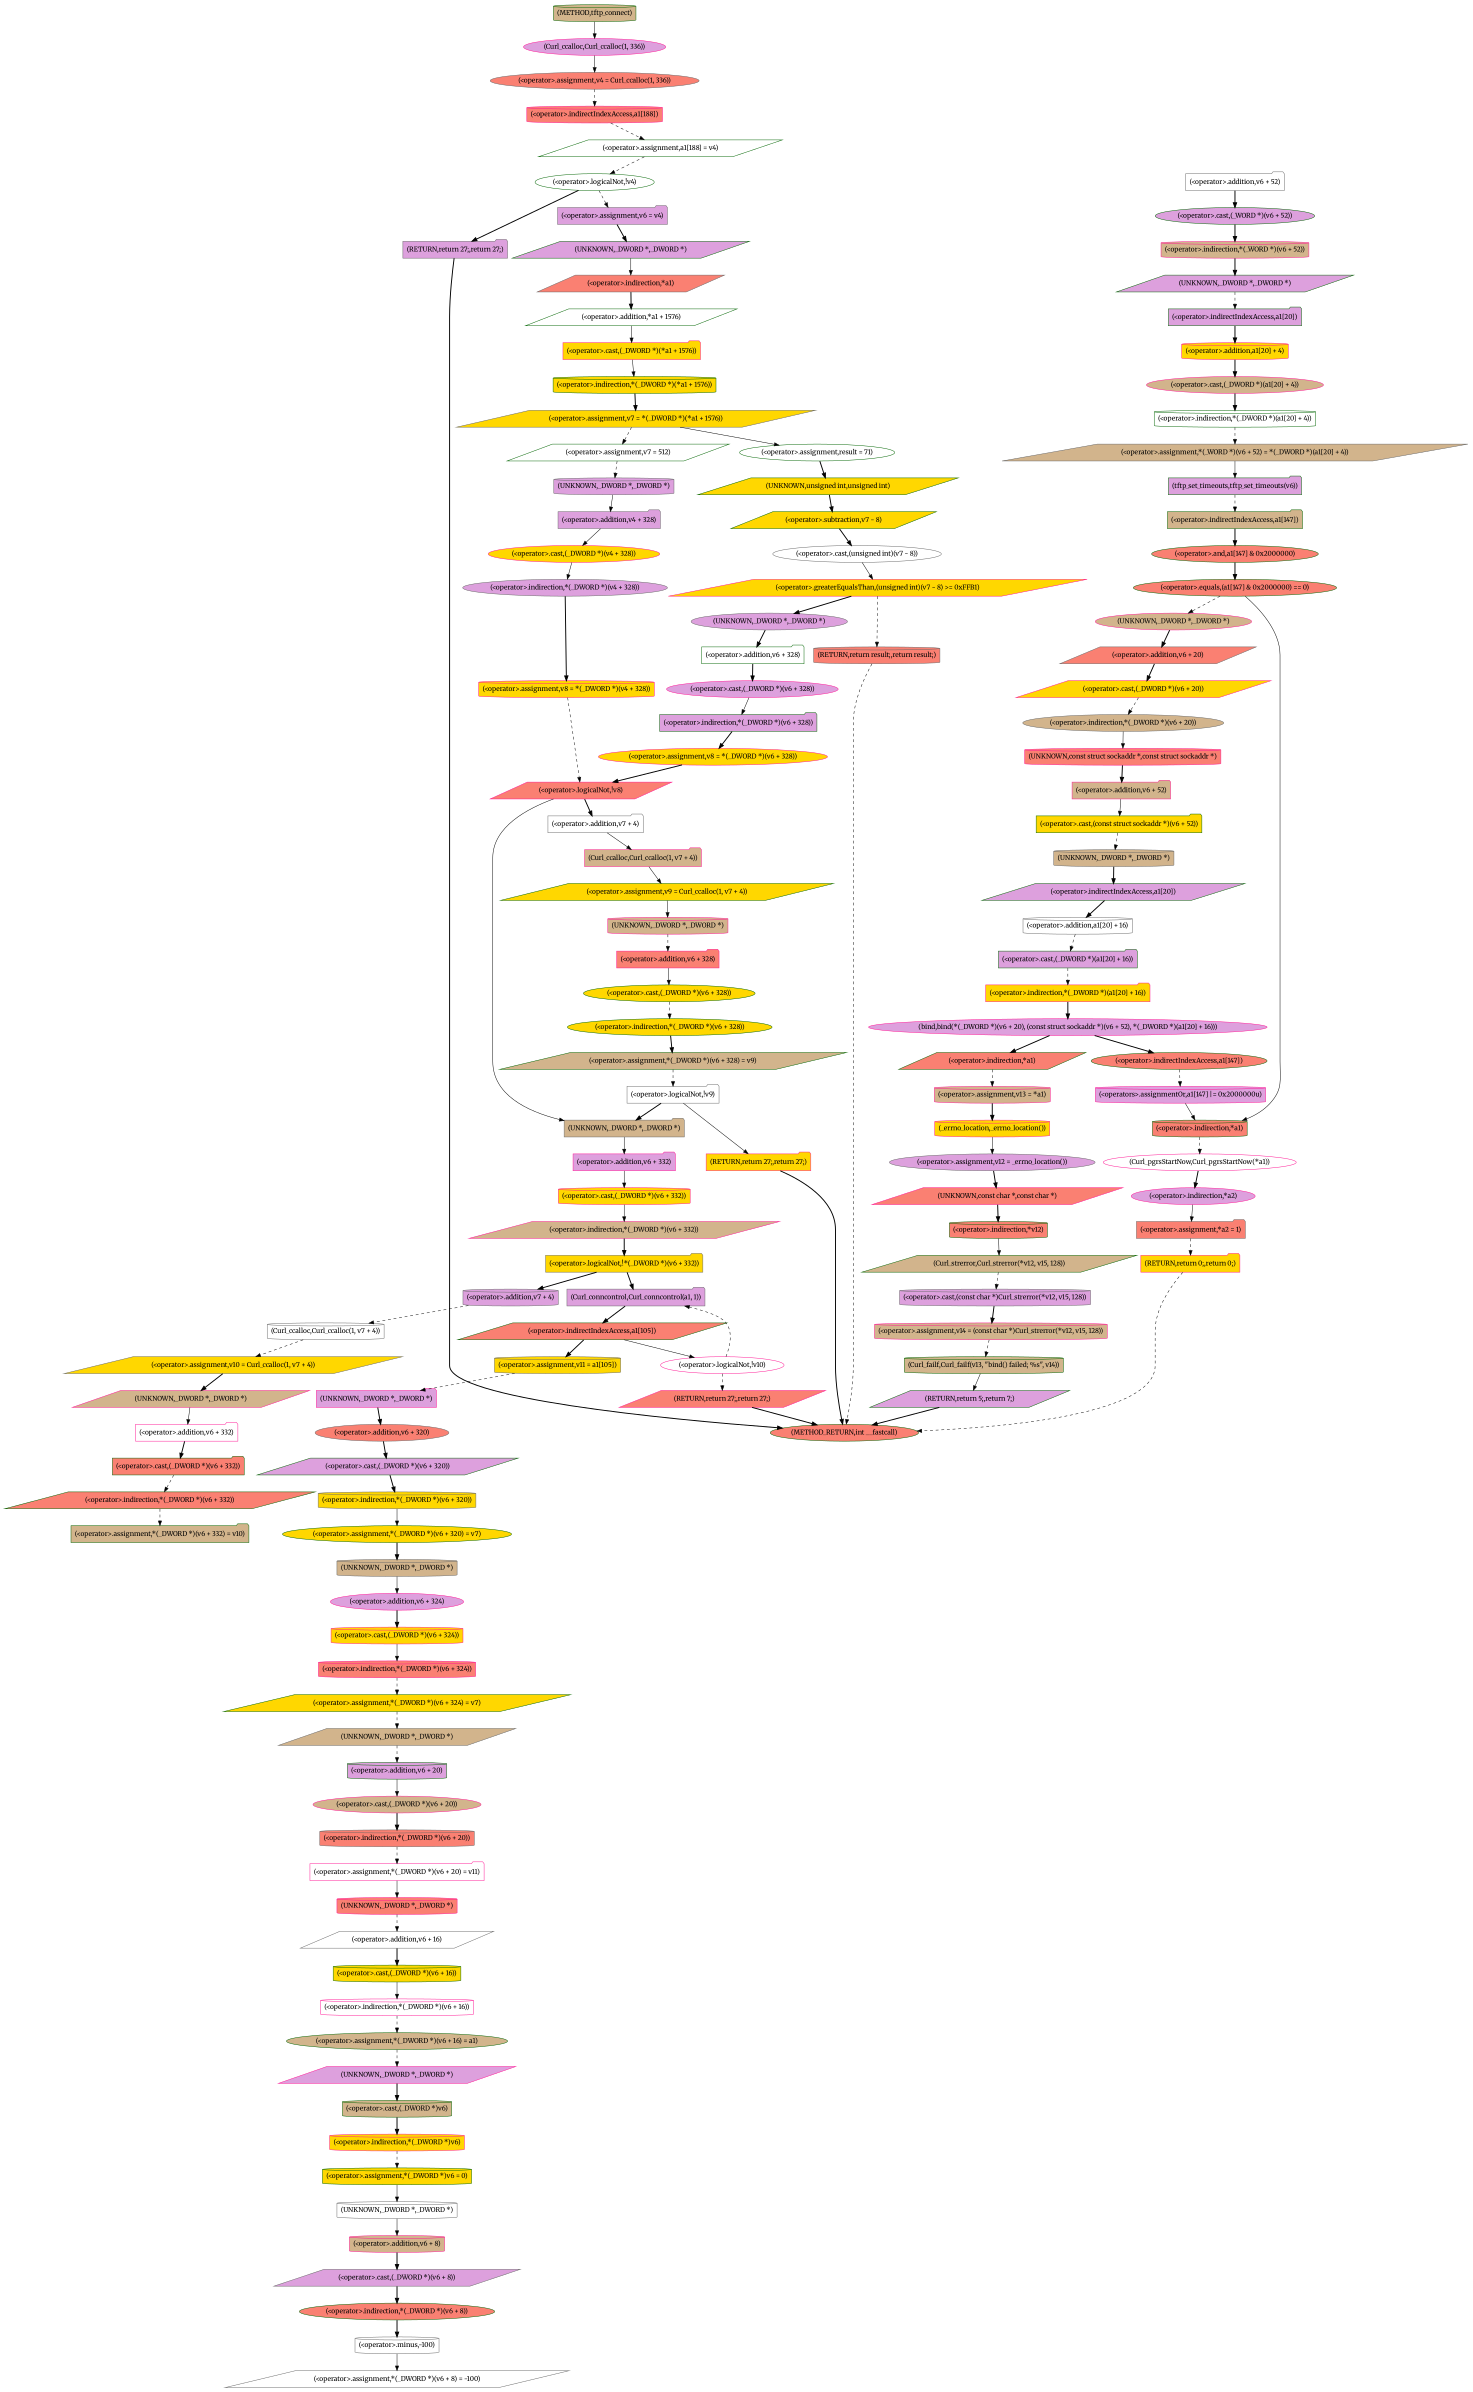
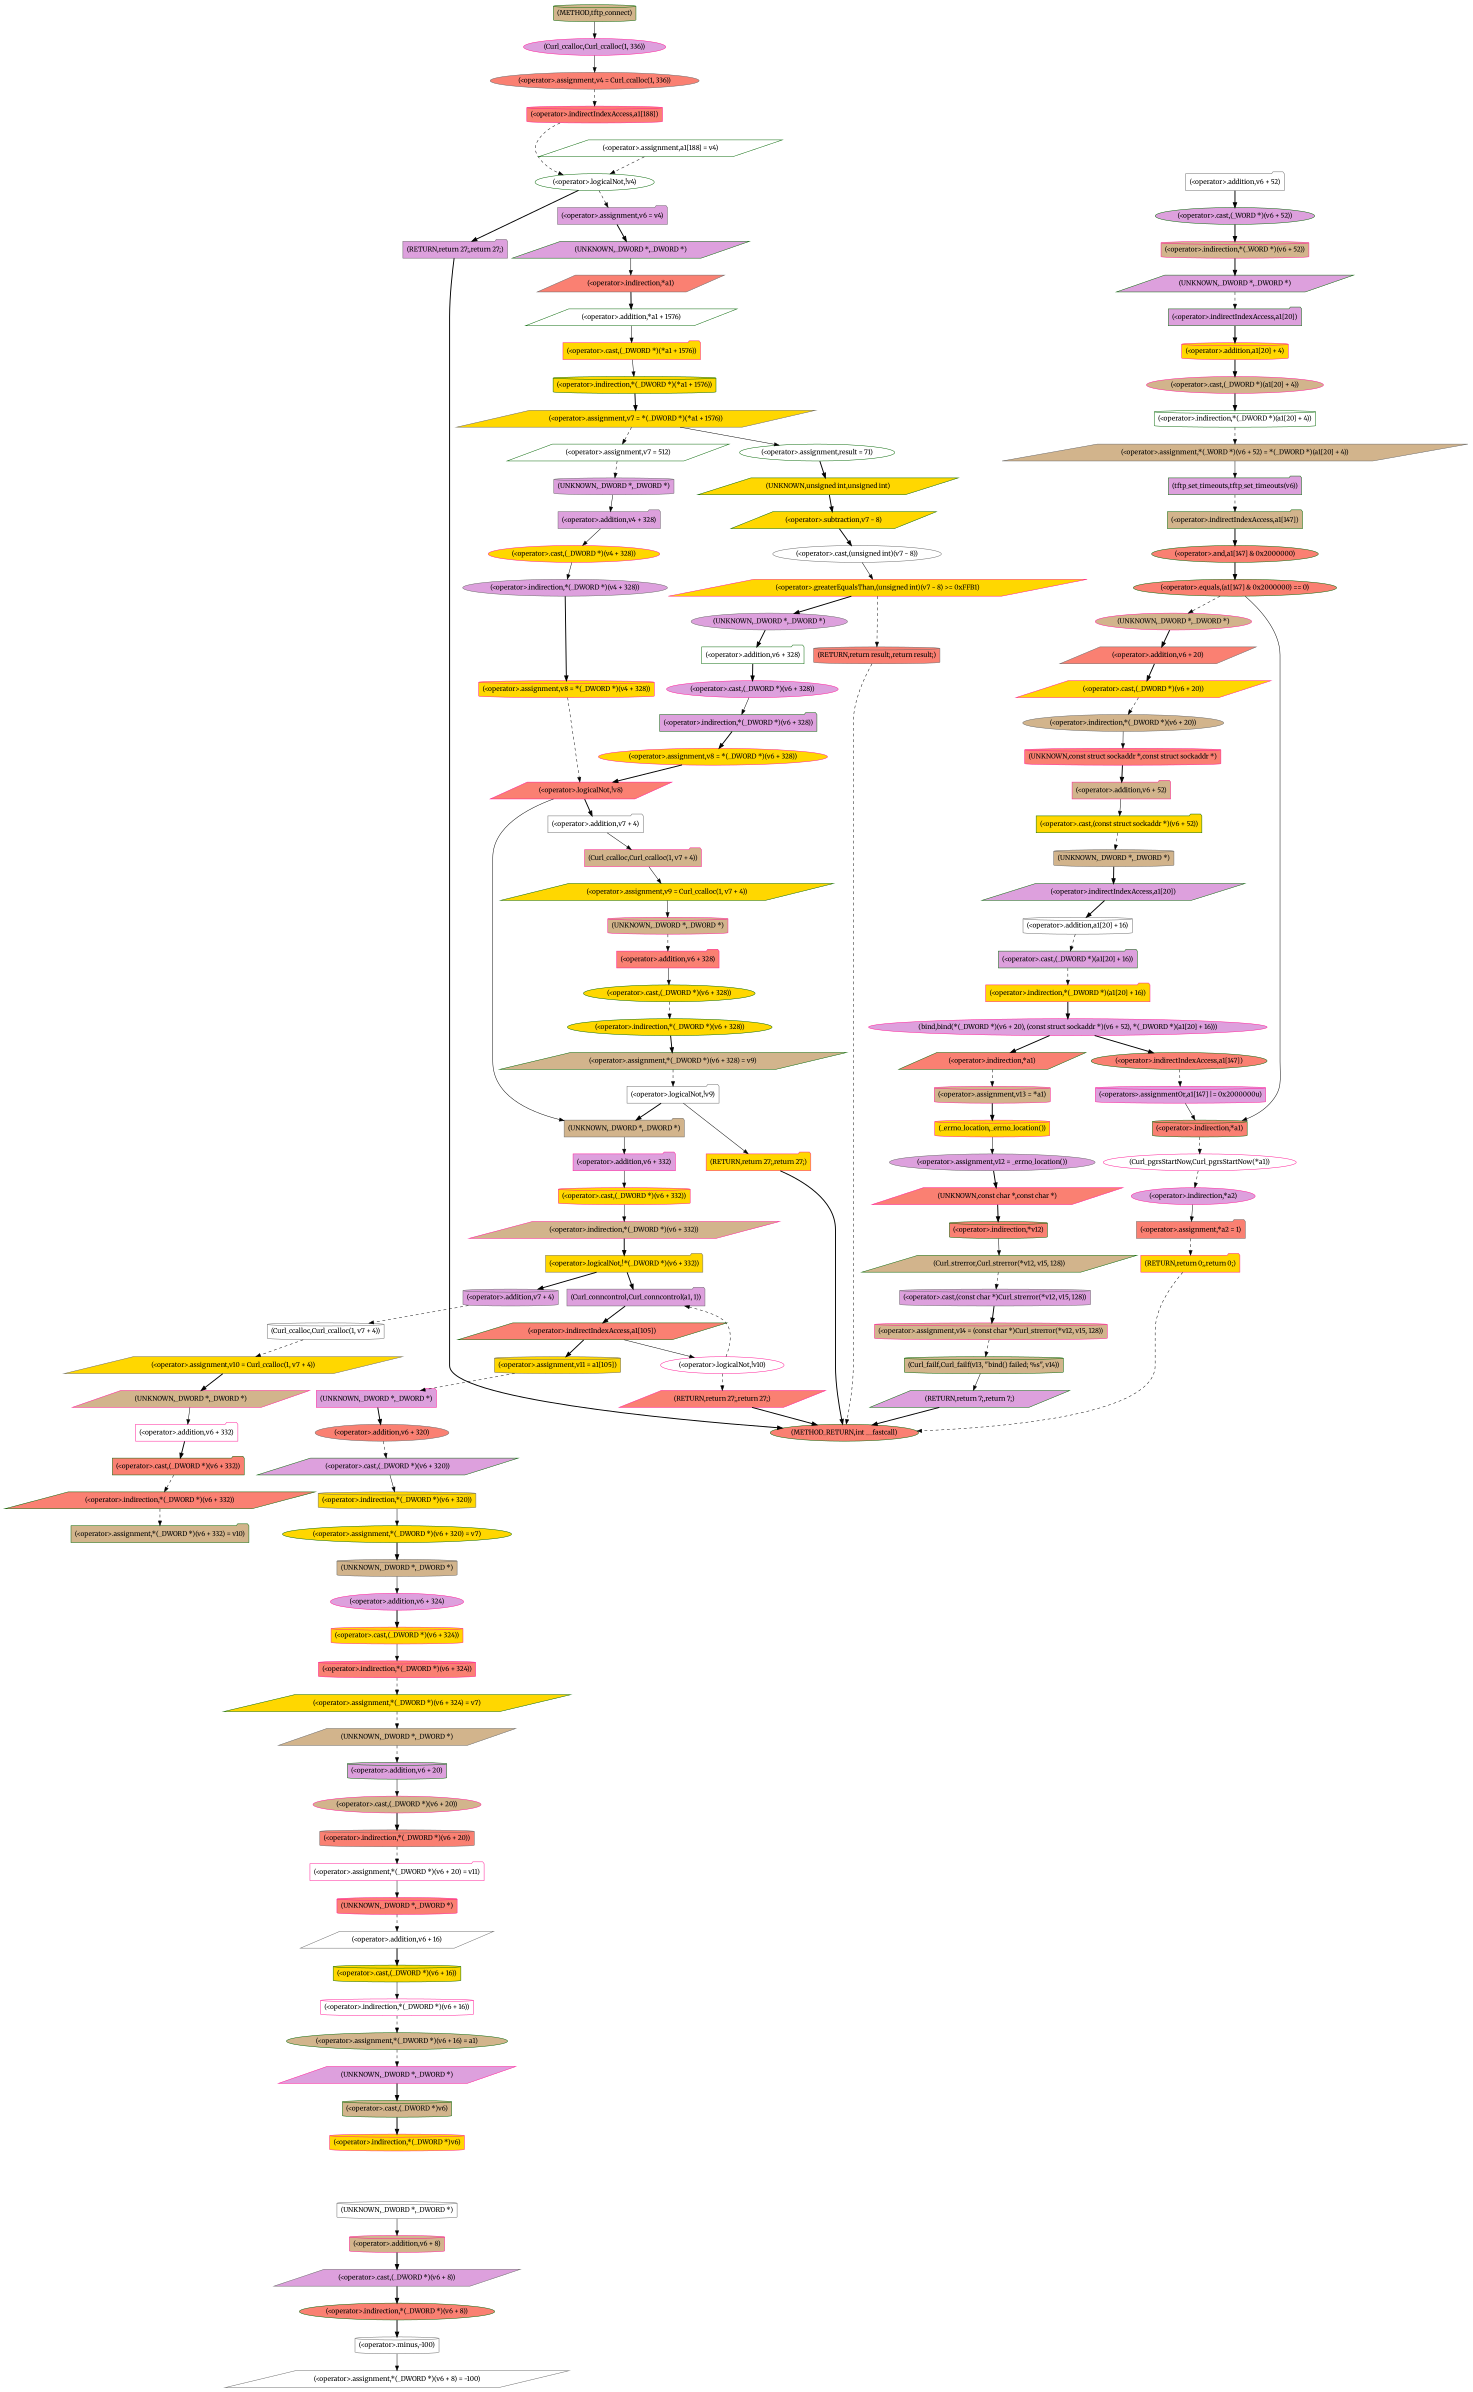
edge "(<operator>.indirectIndexAccess,a1[188])" -> "(<operator>.assignment,a1[188] = v4)": now "(<operator>.indirectIndexAccess,a1[188])" -> "(<operator>.logicalNot,!v4)"
edge "(Curl_pgrsStartNow,Curl_pgrsStartNow(*a1))" -> "(<operator>.indirection,*a2)": style bold -> dashed
node "(RETURN,return 5;,return 7;)": label "(RETURN,return 5;,return 7;)" -> "(RETURN,return 7;,return 7;)"
edge "(<operator>.addition,v6 + 320)" -> "(<operator>.cast,(_DWORD *)(v6 + 320))": style bold -> dashed
edge "(<operator>.cast,(_DWORD *)(v6 + 320))" -> "(<operator>.indirection,*(_DWORD *)(v6 + 320))": style bold -> solid
node "(<operator>.assignment,*(_DWORD *)v6 = 0)": removed
